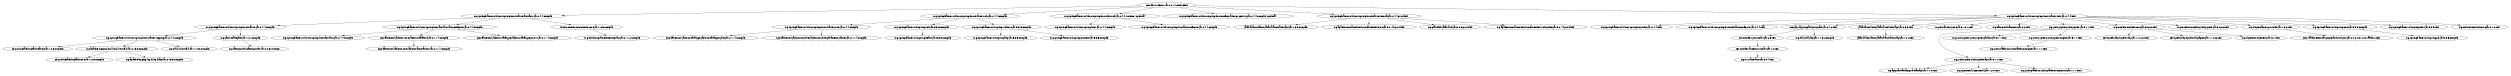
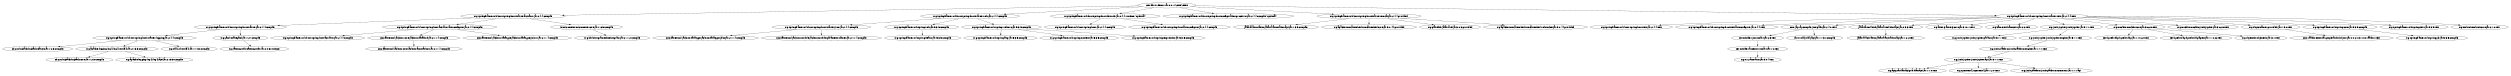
node "com.jayway.jsonpath:json-path:jar:2.4.0:test": label "com.jayway.jsonpath:json-path:jar:2.4.0:test" -> "com.jayway.compile:json-path:jar:2.4.0:test"
node "org.test:assertj-core:jar:3.18.1:test": label "org.test:assertj-core:jar:3.18.1:test" -> "org.assertj:assertj-core:jar:3.18.1:test"
edge "org.junit.jupiter:junit-jupiter:jar:5.7.1:test" -> "org.junit.jupiter:junit-jupiter-api:jar:5.7.1:test": now "org.junit.platform:junit-platform-engine:jar:1.7.1:test" -> "org.junit.jupiter:junit-jupiter-api:jar:5.7.1:test"
node "org.springframework:spring-expression:jar:5.3.5:compile": added
node "org.slf4j:slf4j-api:jar:1.7.30:compile": label "org.slf4j:slf4j-api:jar:1.7.30:compile" -> "dhruv.slf4j:slf4j-api:jar:1.7.30:compile"
node "org.junit.platform:junit-platform-commons:jar:1.7.1:test": label "org.junit.platform:junit-platform-commons:jar:1.7.1:test" -> "org.junit.platform:junit-platform-commons:jar:1.7.1:api"
